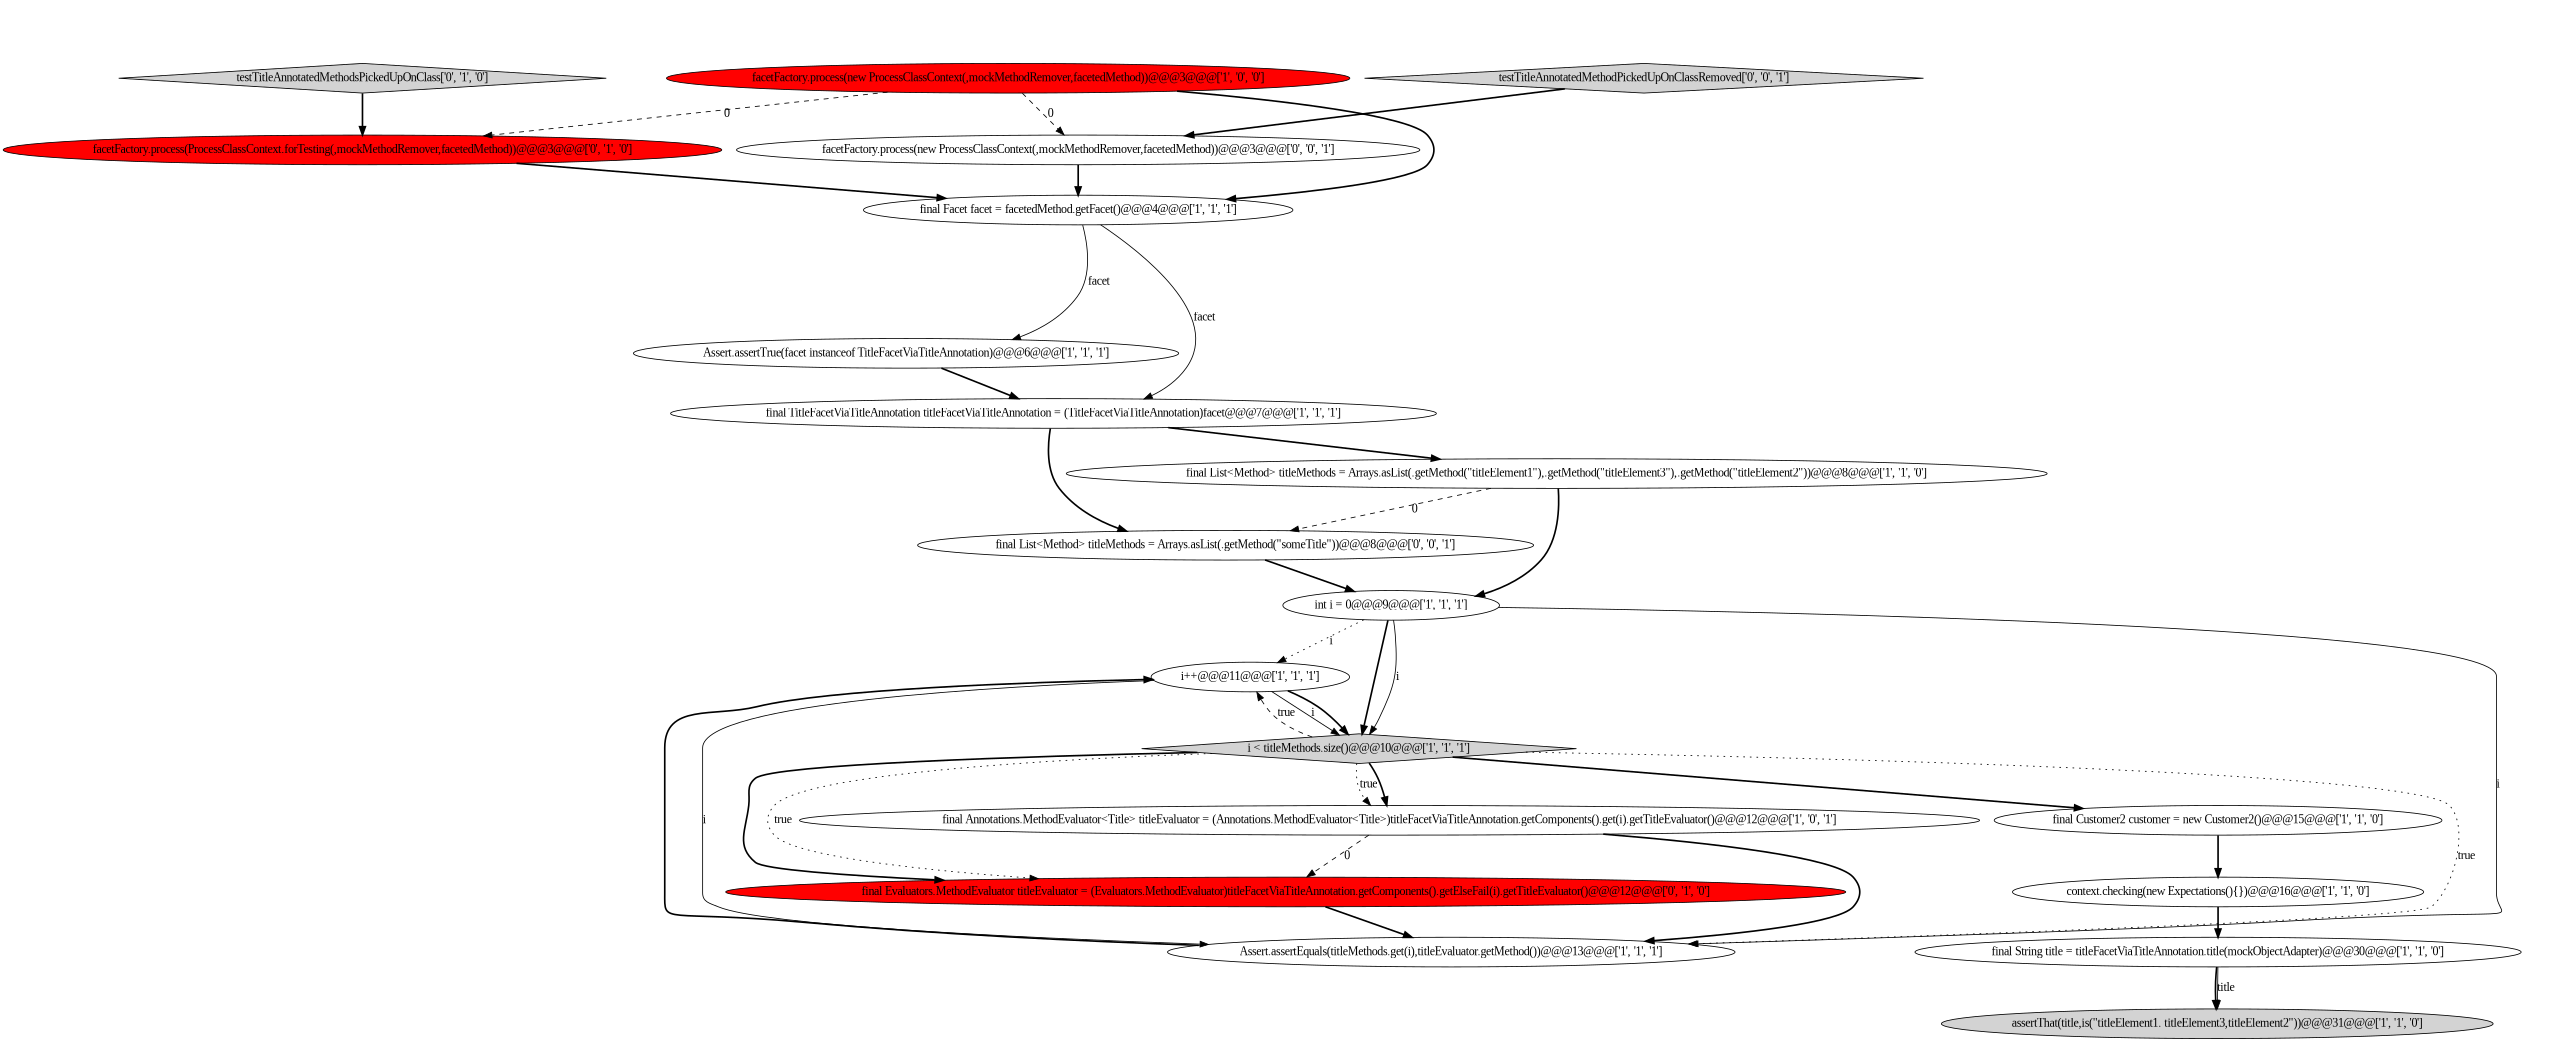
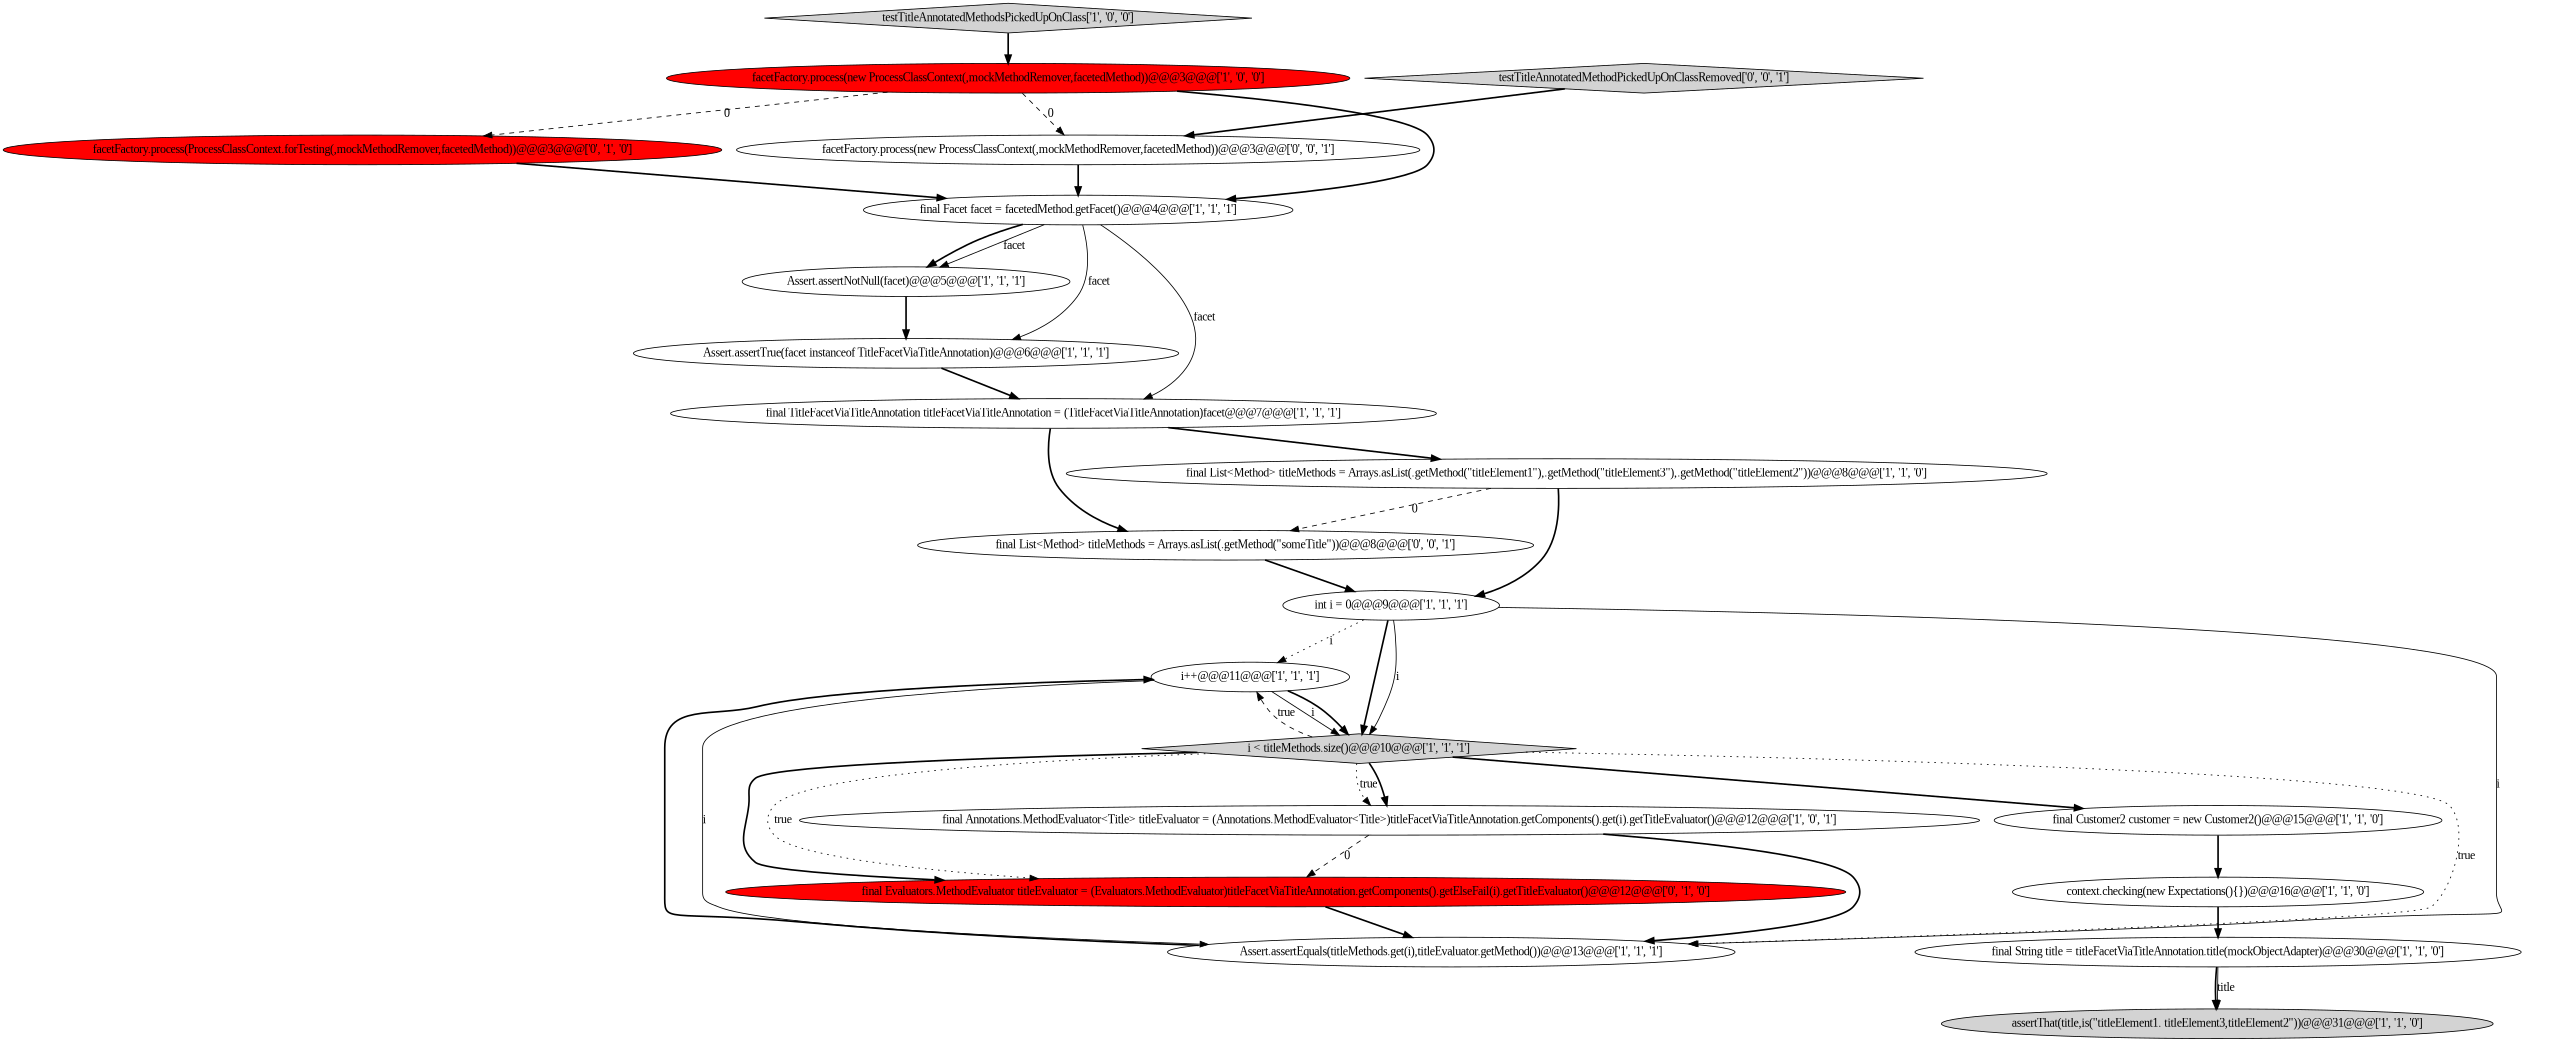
node "testTitleAnnotatedMethodsPickedUpOnClass['1', '0', '0']": added
node "testTitleAnnotatedMethodsPickedUpOnClass['0', '1', '0']": removed
node "Assert.assertNotNull(facet)@@@5@@@['1', '1', '1']": added
